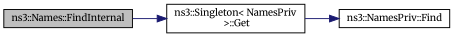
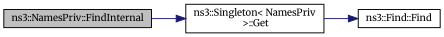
node "ns3::Names::FindInternal": label "ns3::Names::FindInternal" -> "ns3::NamesPriv::FindInternal"
node "ns3::NamesPriv::Find": label "ns3::NamesPriv::Find" -> "ns3::Find::Find"
